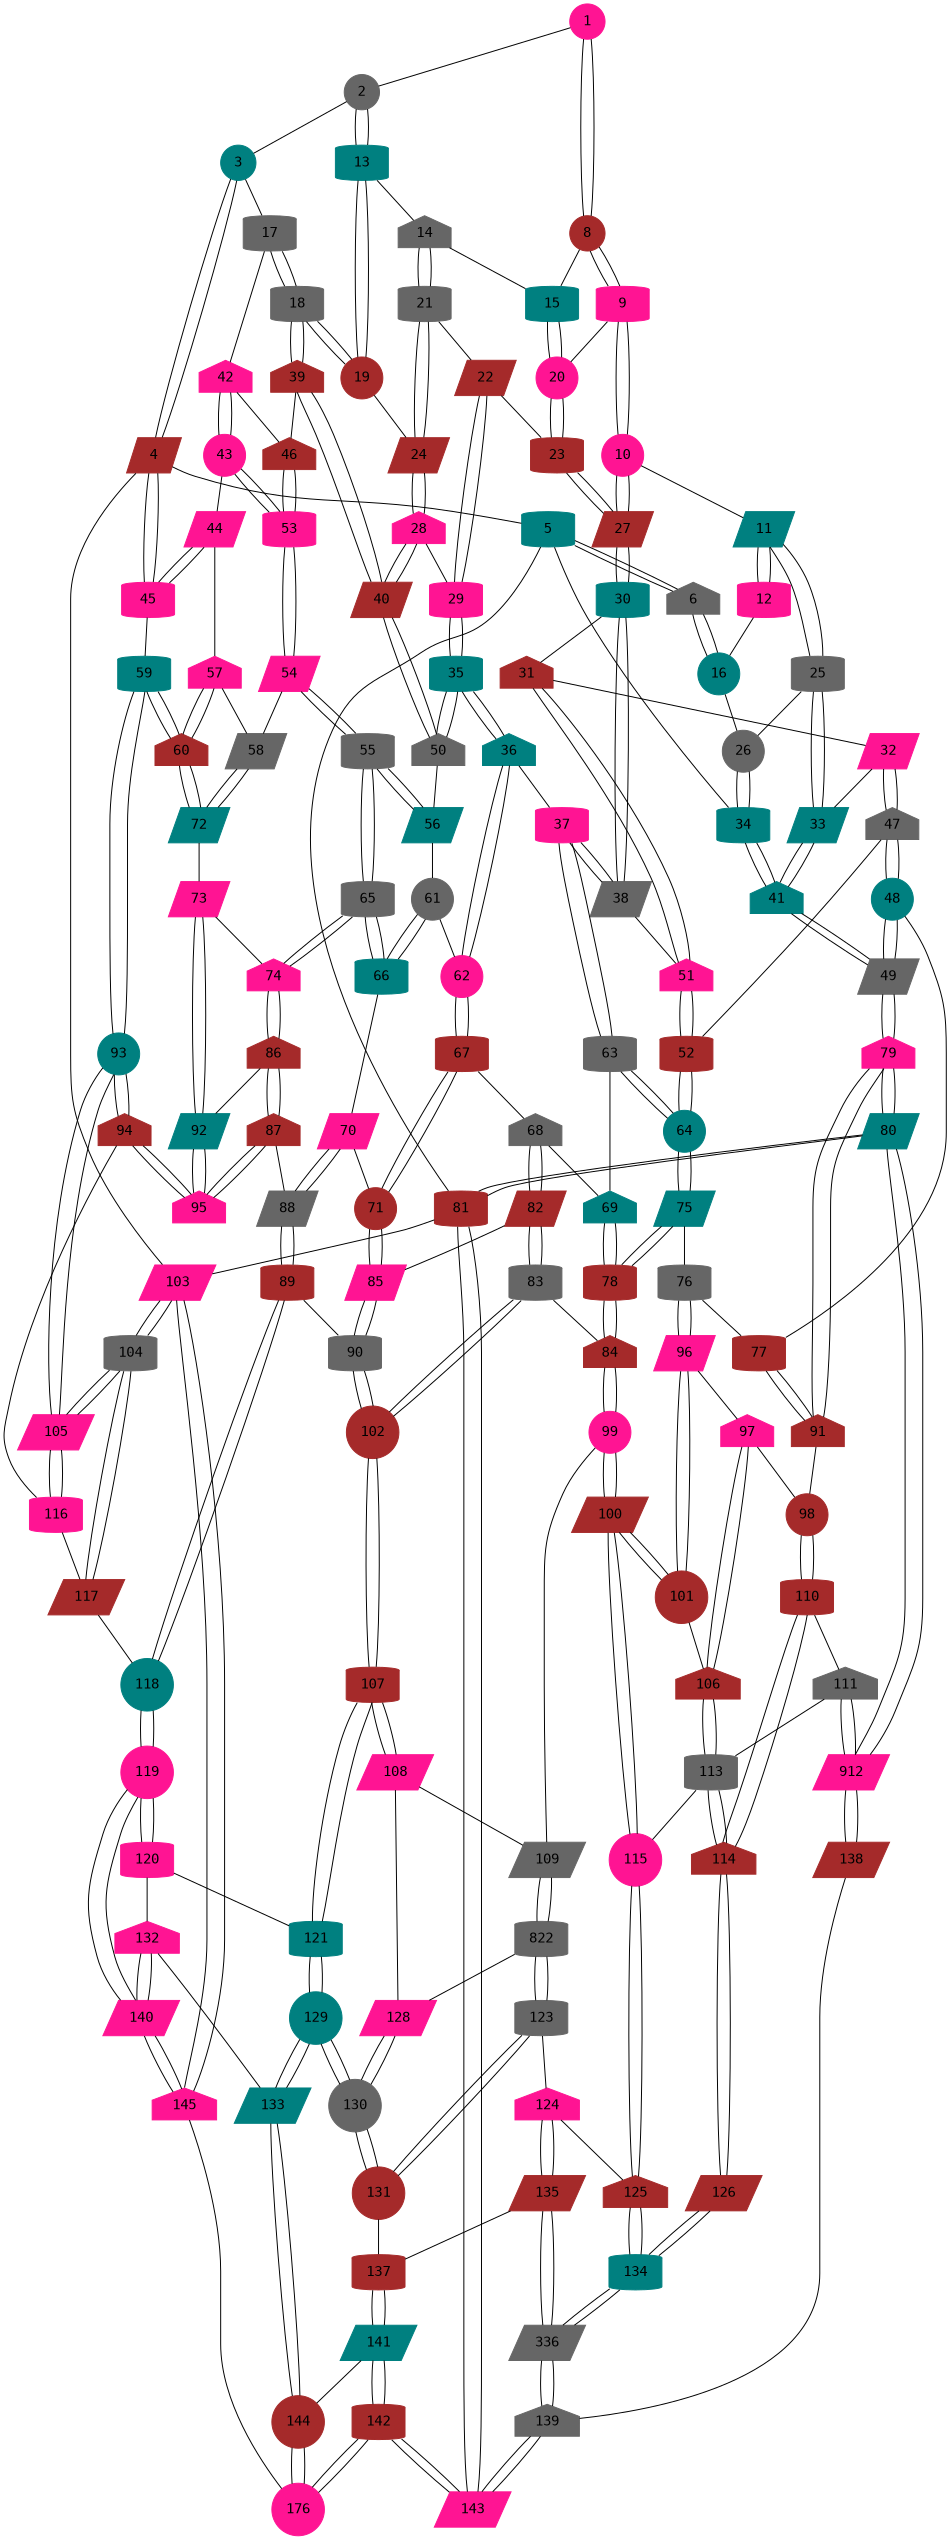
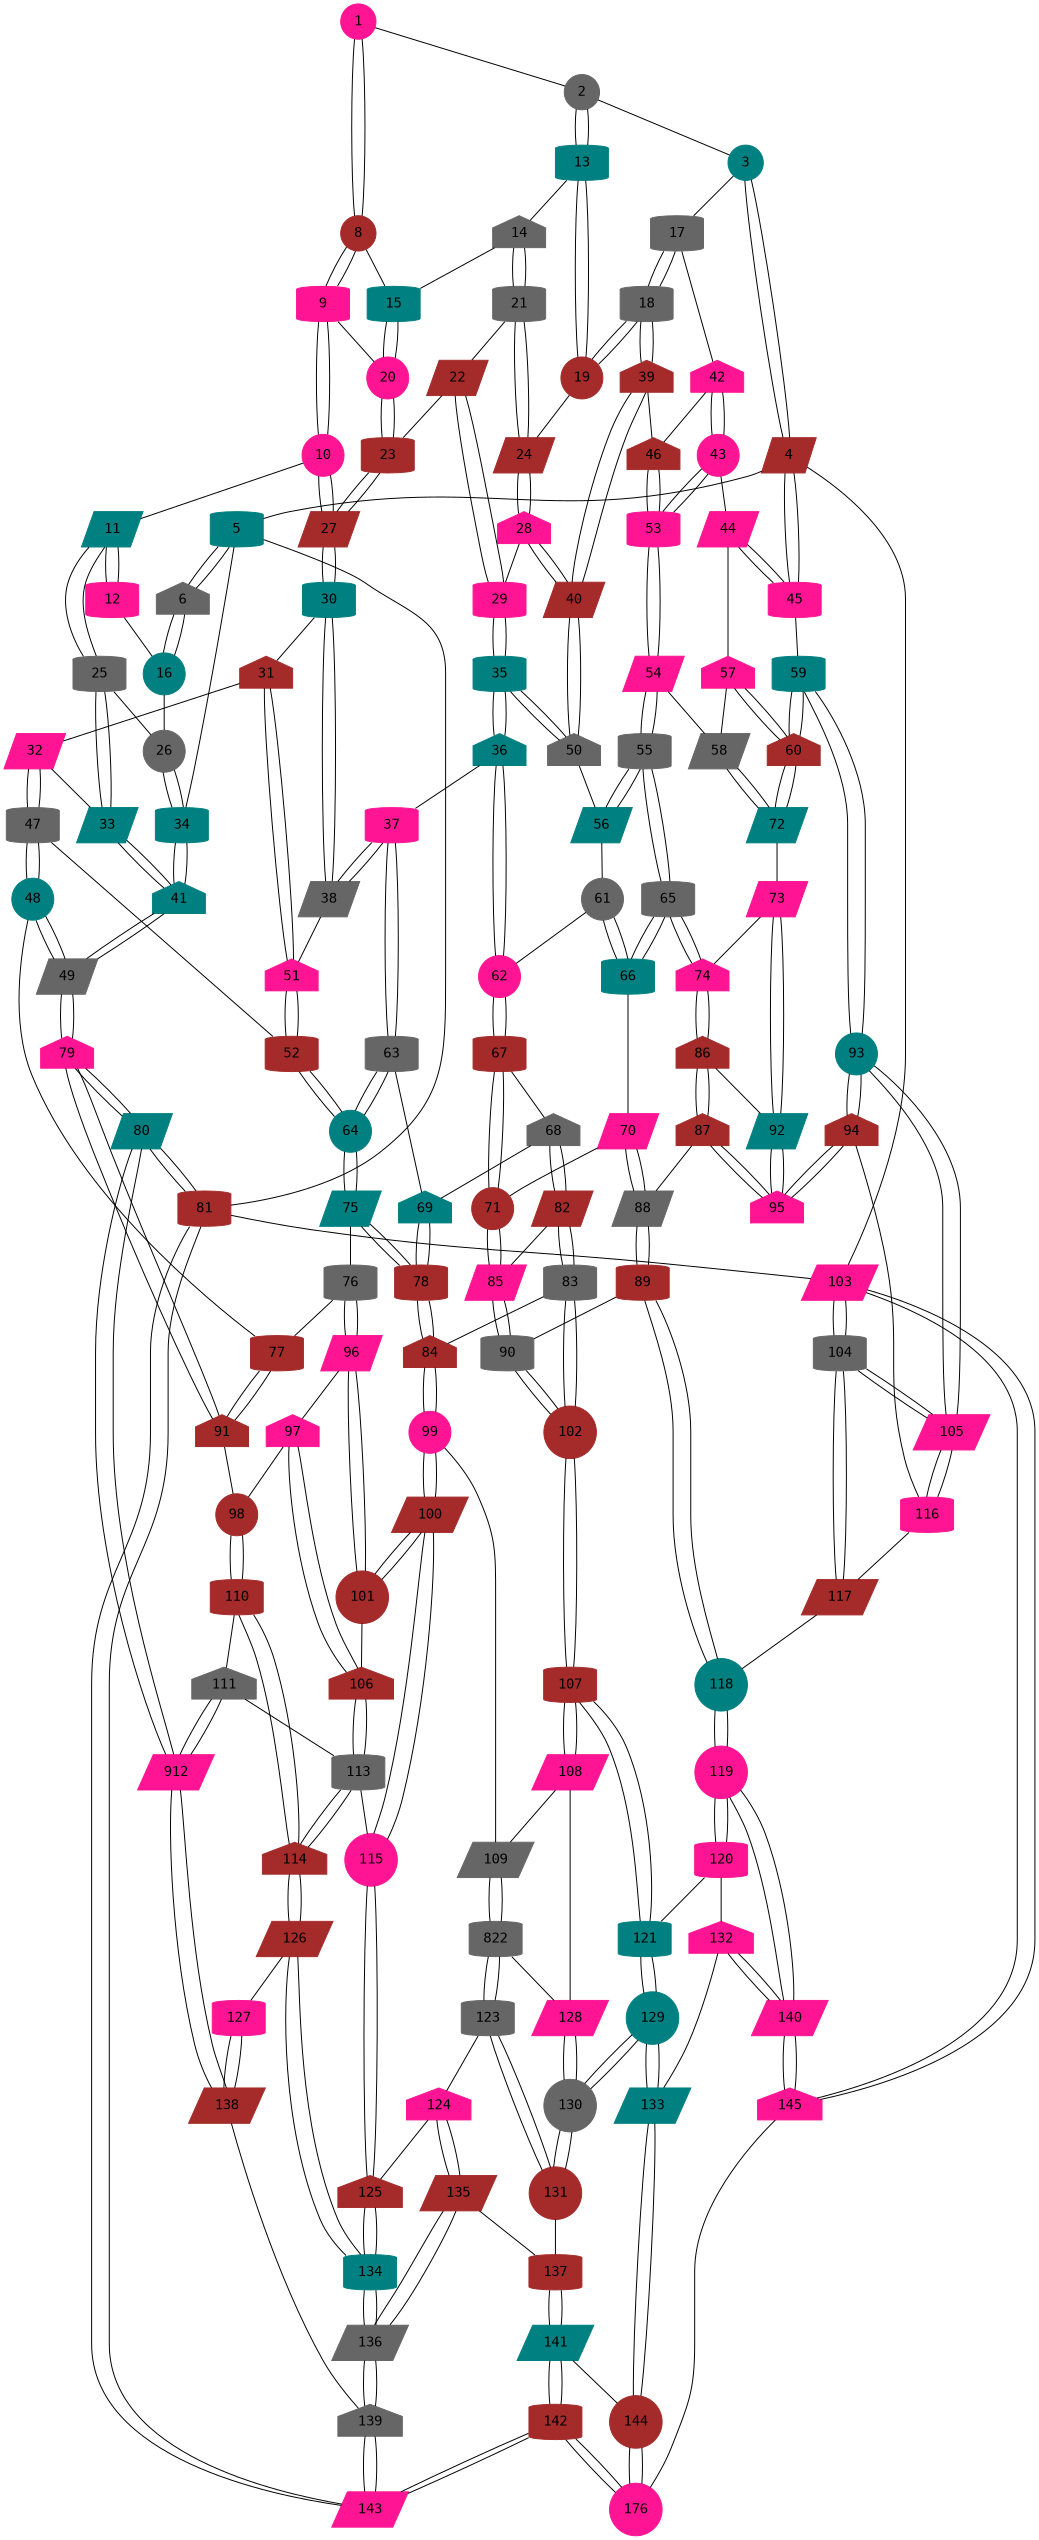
node "47": shape house -> cylinder
node "127": added
node "336": label "336" -> "136"
